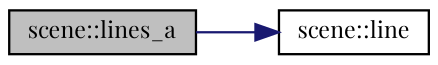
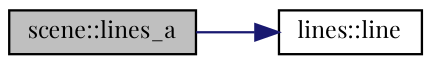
node "scene::line": label "scene::line" -> "lines::line"
